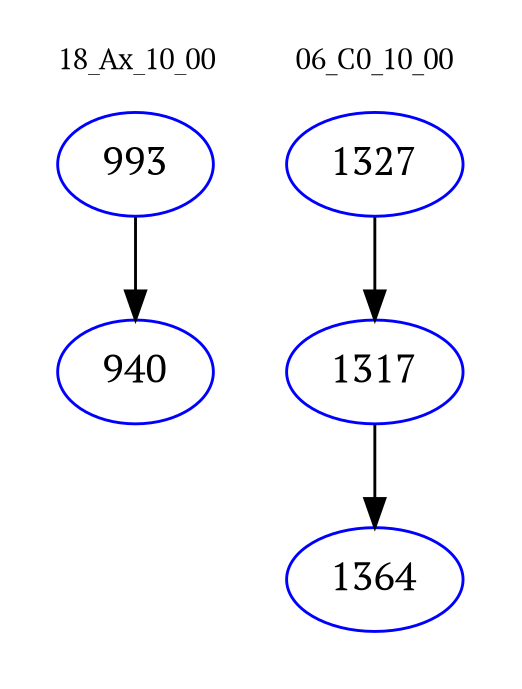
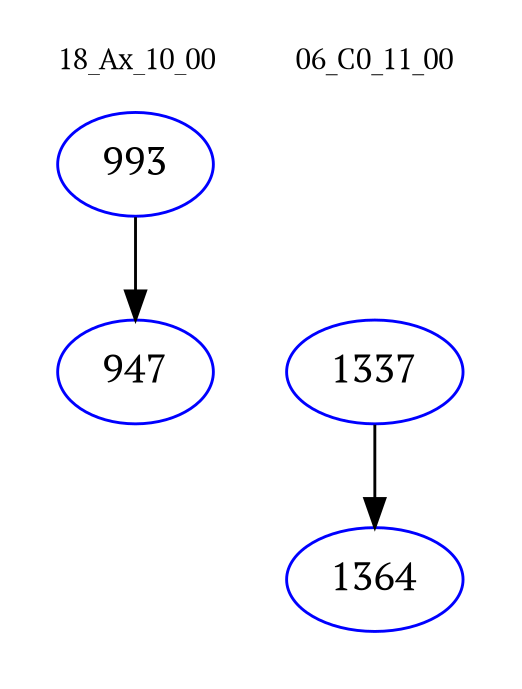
cluster "06_C0_10_00": label "06_C0_10_00" -> "06_C0_11_00"
node "1327": removed
node "940": label "940" -> "947"
node "1317": label "1317" -> "1337"
